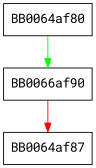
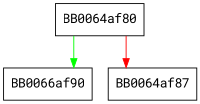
edge "BB0066af90" -> "BB0064af87": now "BB0064af80" -> "BB0064af87"
